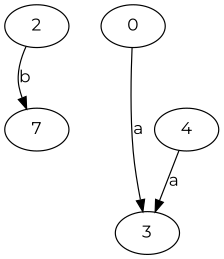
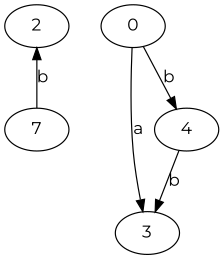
edge "2" -> "7": reversed
edge "0" -> "4": added, label "b"
edge "4" -> "3": label "a" -> "b"
